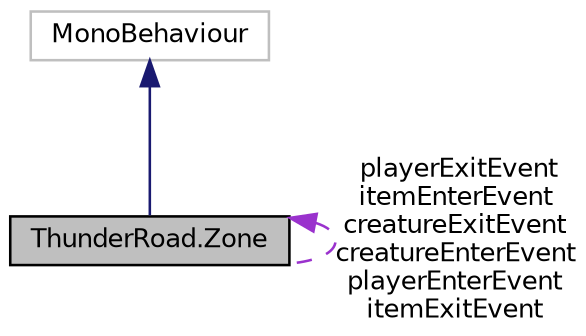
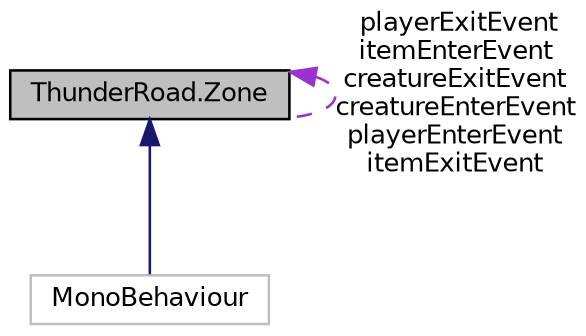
edge "ThunderRoad.Zone" -> "MonoBehaviour": reversed
